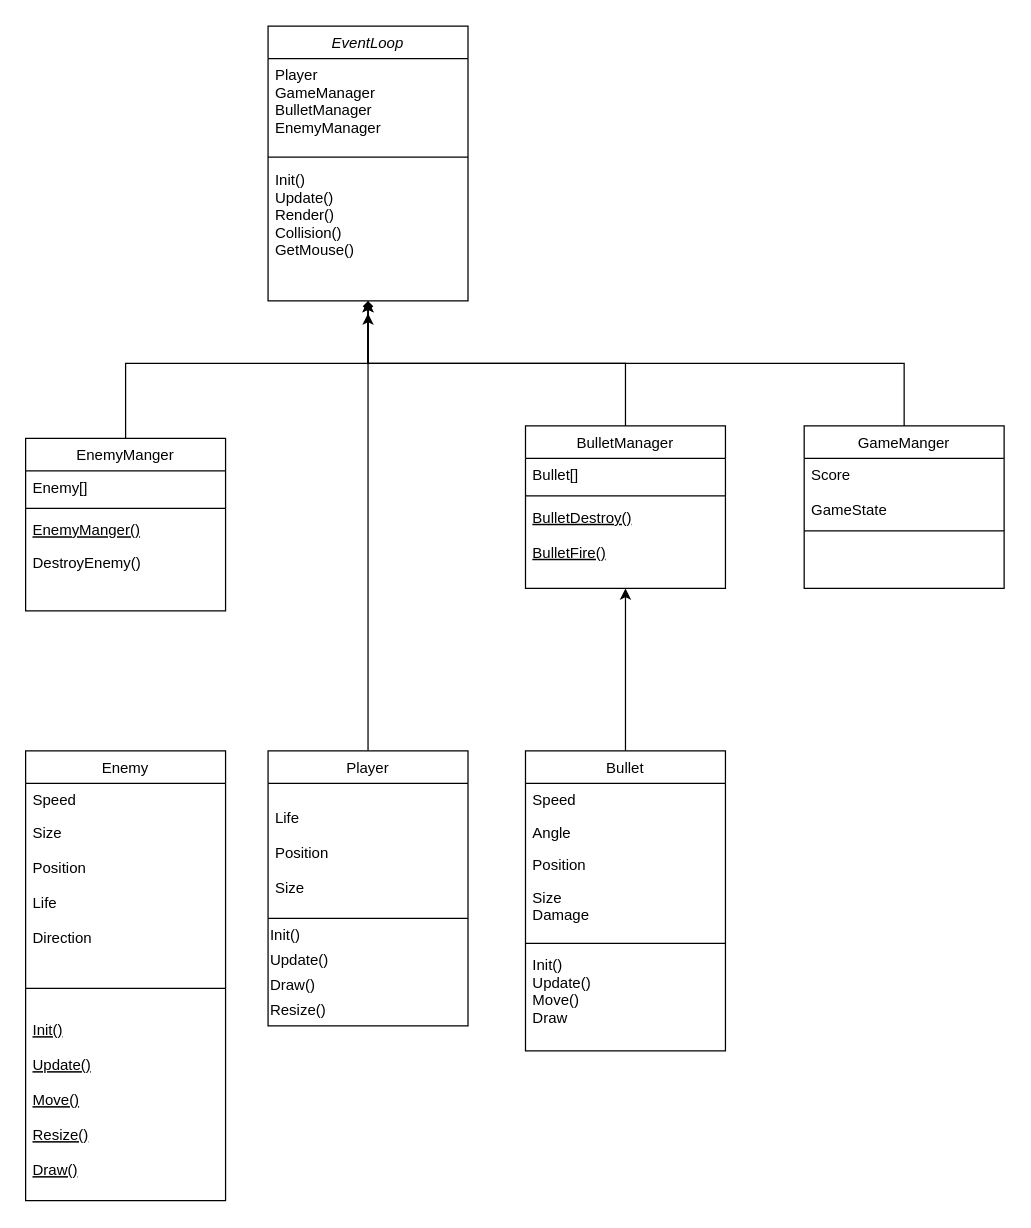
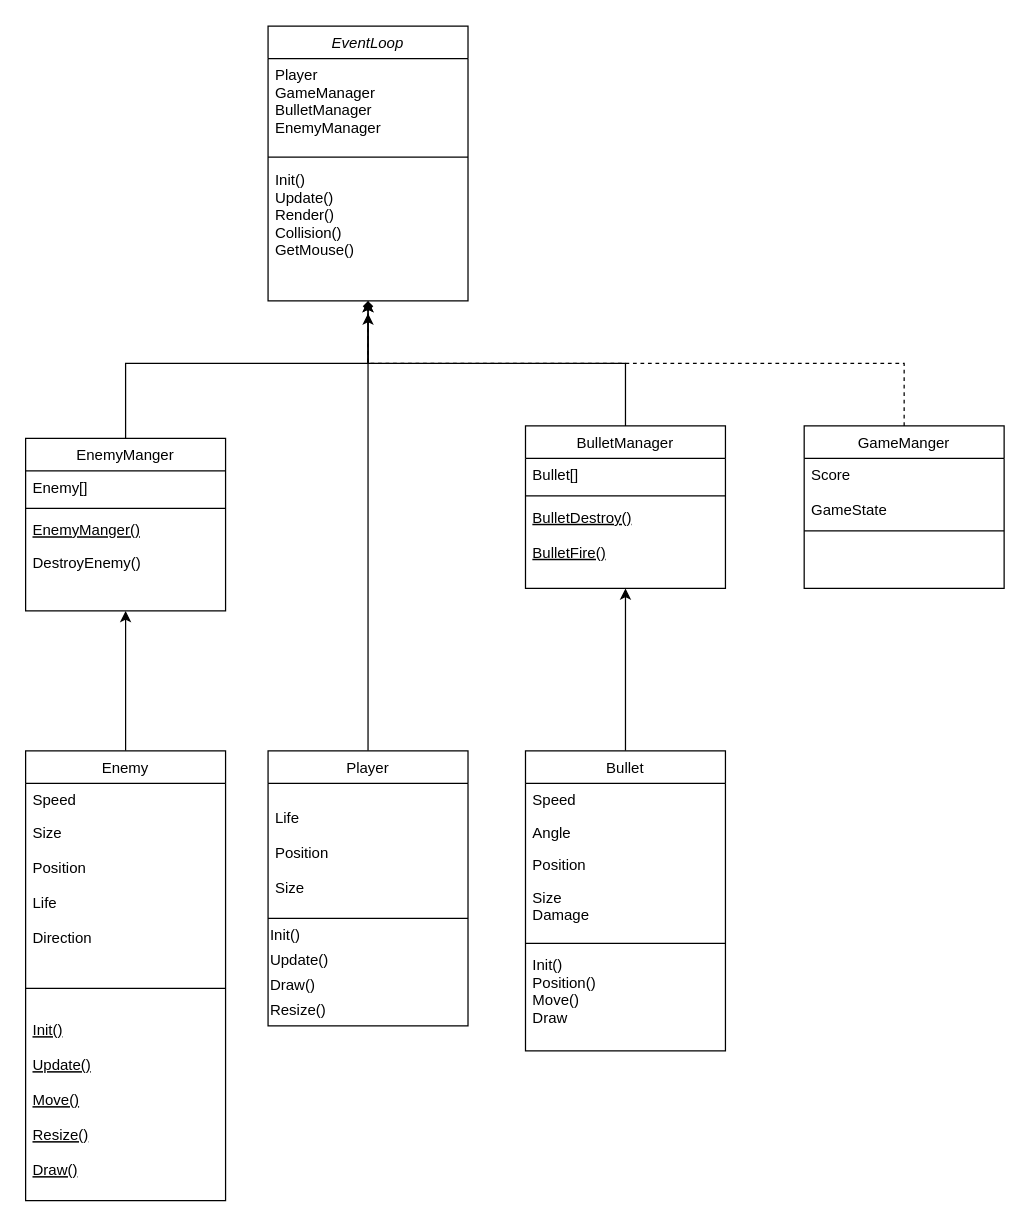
edge "GameManger" -> "EventLoop": style solid -> dashed
edge "Enemy" -> "EnemyManger": added
node "Init() Update() Move() Draw": label "Init() Update() Move() Draw" -> "Init() Position() Move() Draw"
